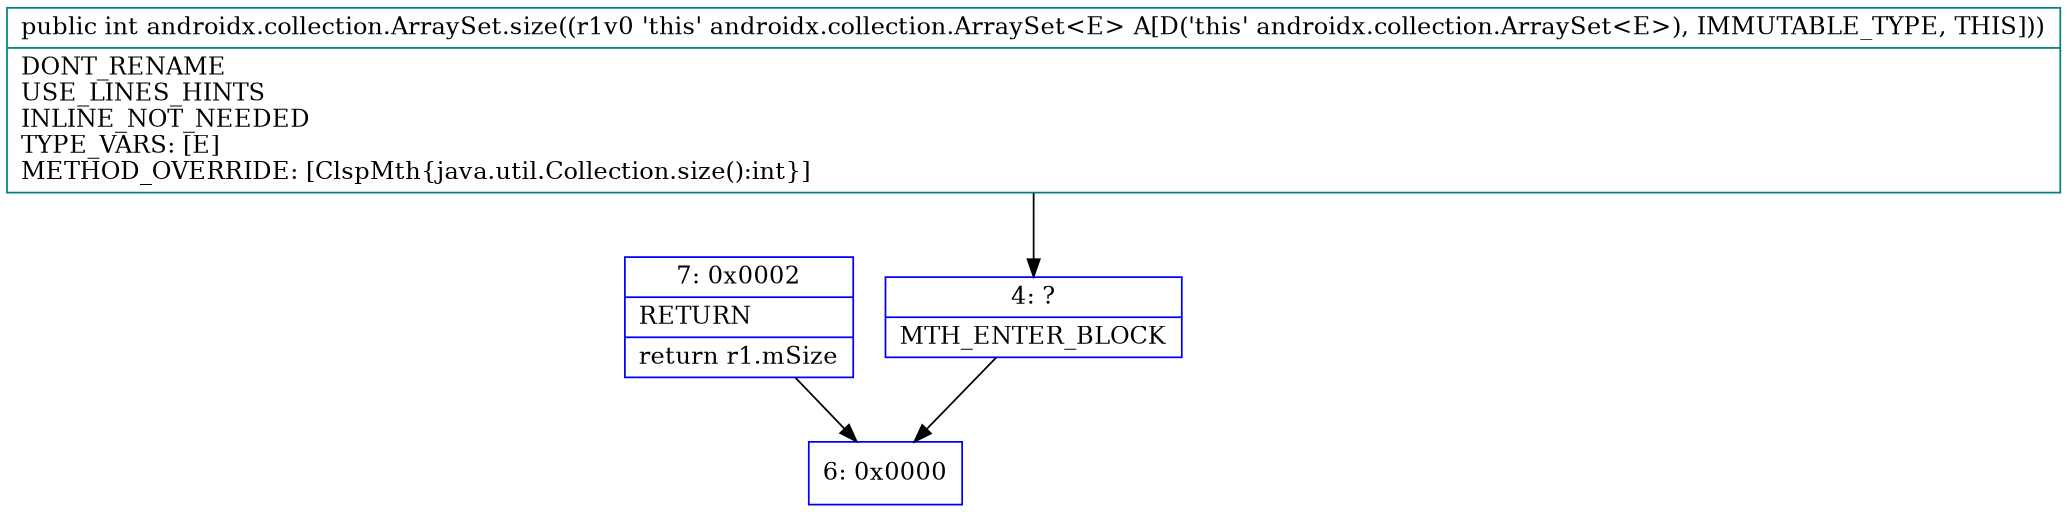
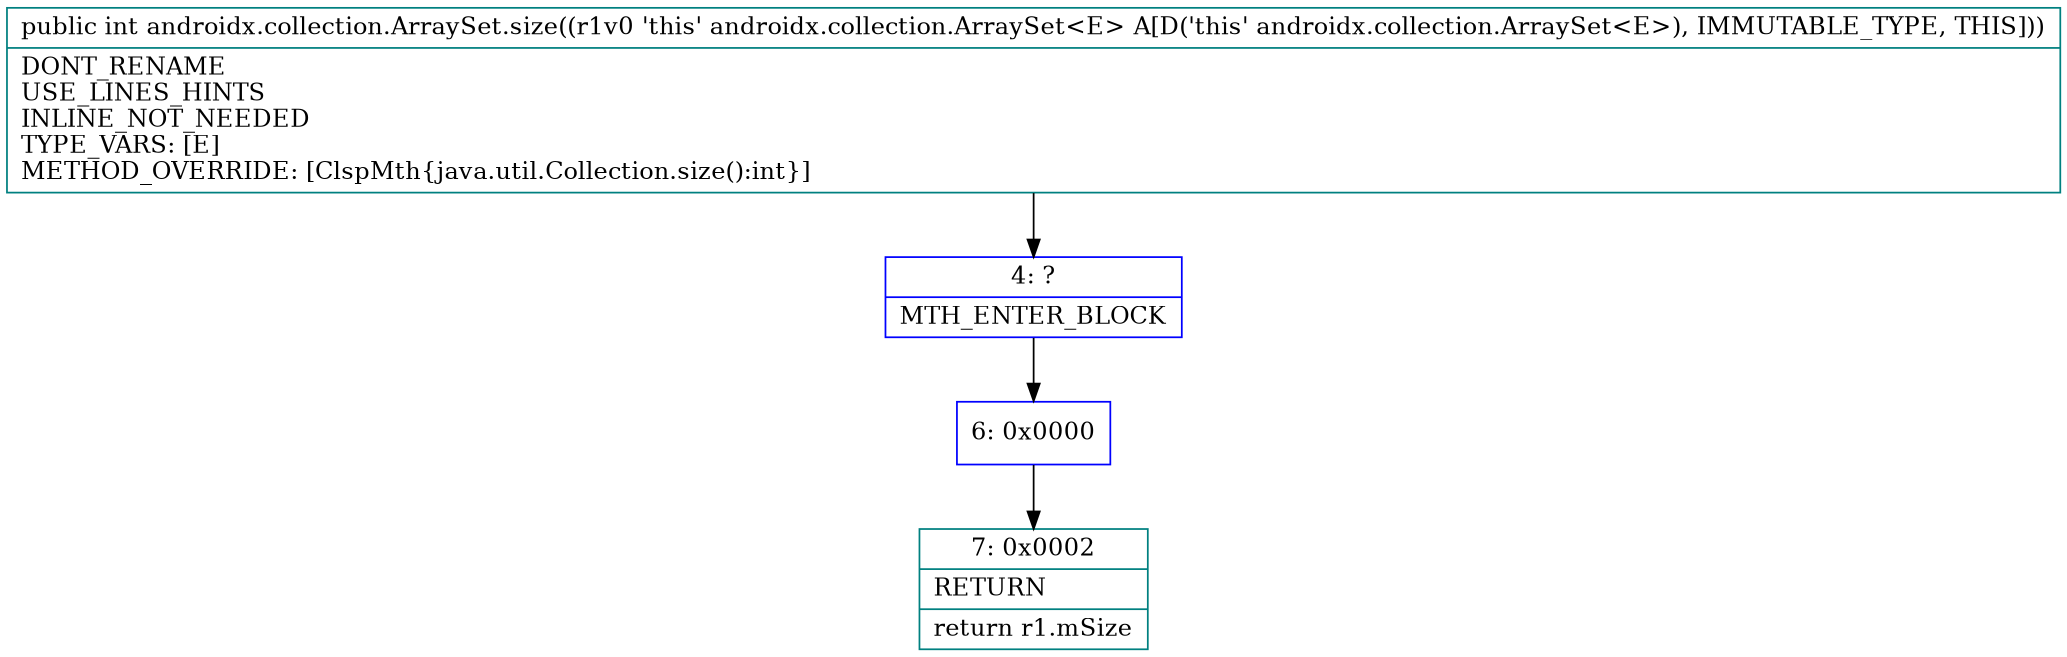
node "7: 0x0002": color blue -> teal
edge "7: 0x0002" -> "6: 0x0000": reversed
